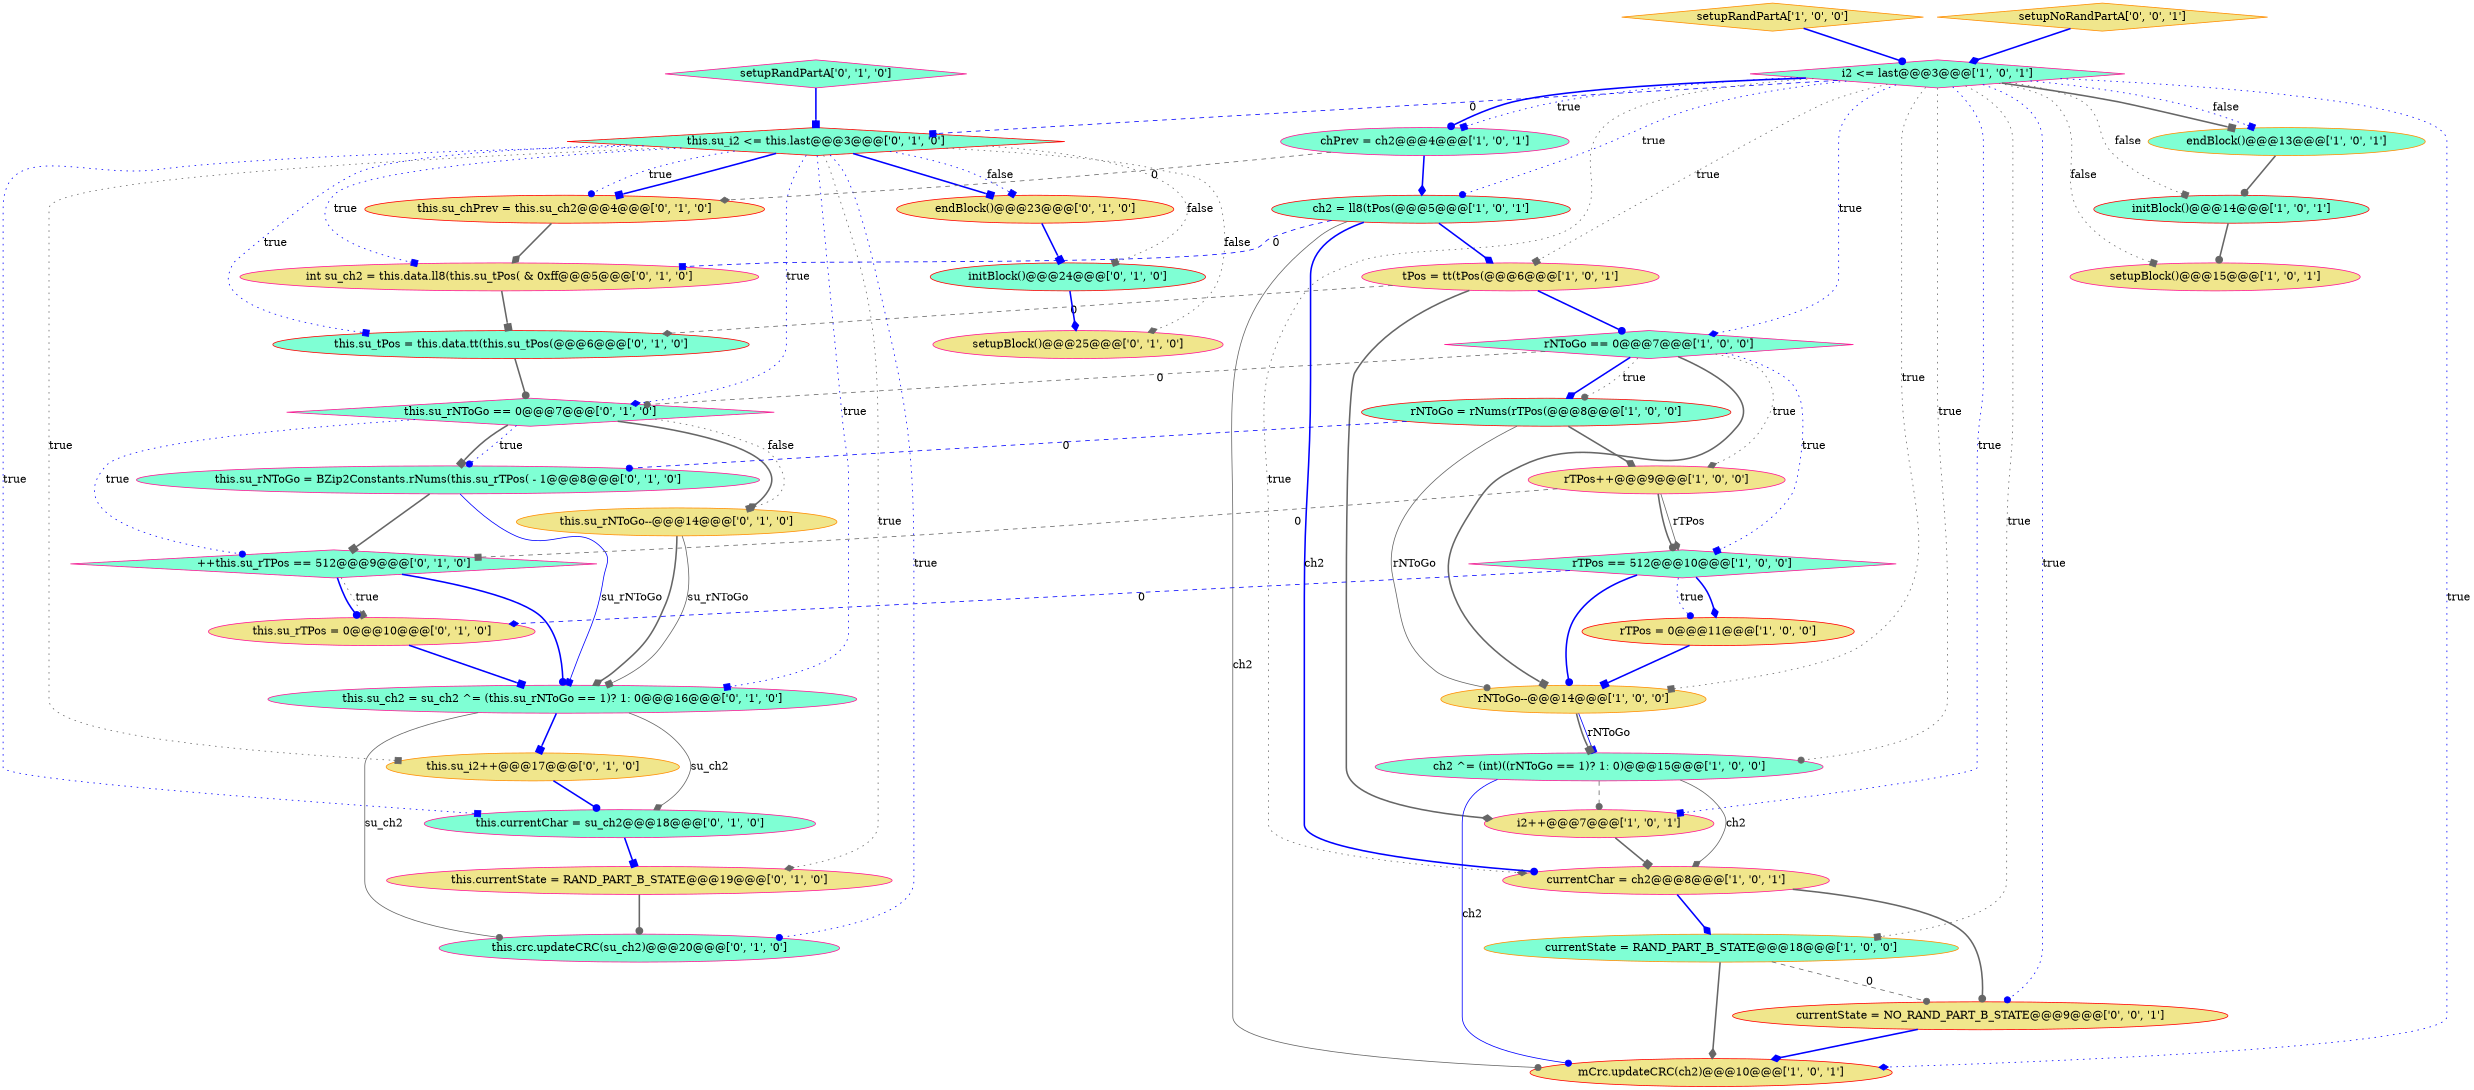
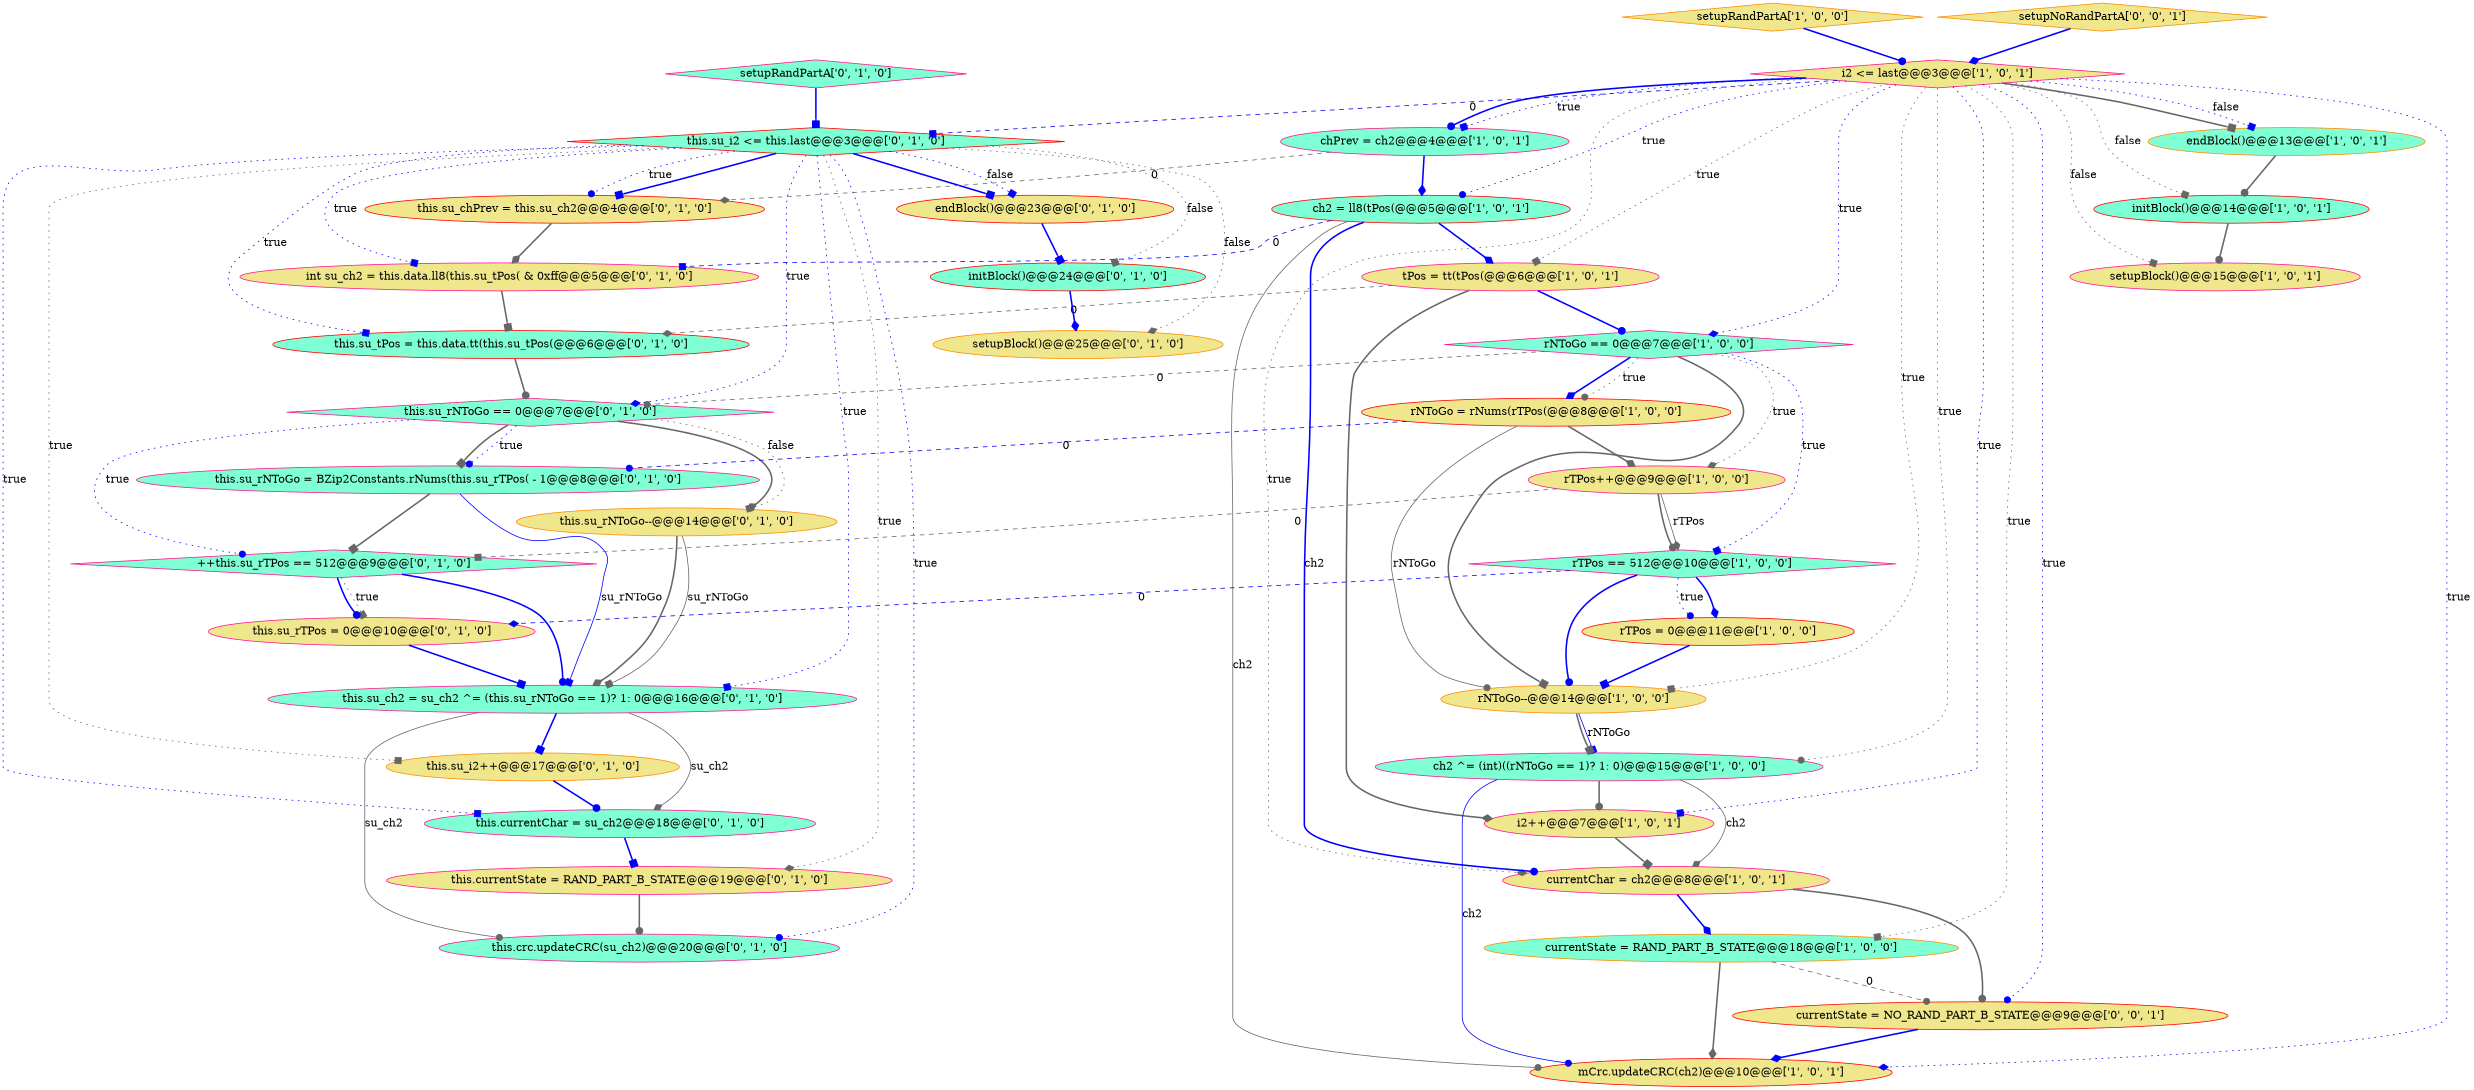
node "i2 <= last@@@3@@@['1', '0', '1']": fillcolor aquamarine -> khaki
node "setupBlock()@@@25@@@['0', '1', '0']": color deeppink -> darkorange
node "rNToGo = rNums(rTPos(@@@8@@@['1', '0', '0']": fillcolor aquamarine -> khaki
edge "ch2 ^= (int)((rNToGo == 1)? 1: 0)@@@15@@@['1', '0', '0']" -> "i2++@@@7@@@['1', '0', '1']": style dashed -> bold
